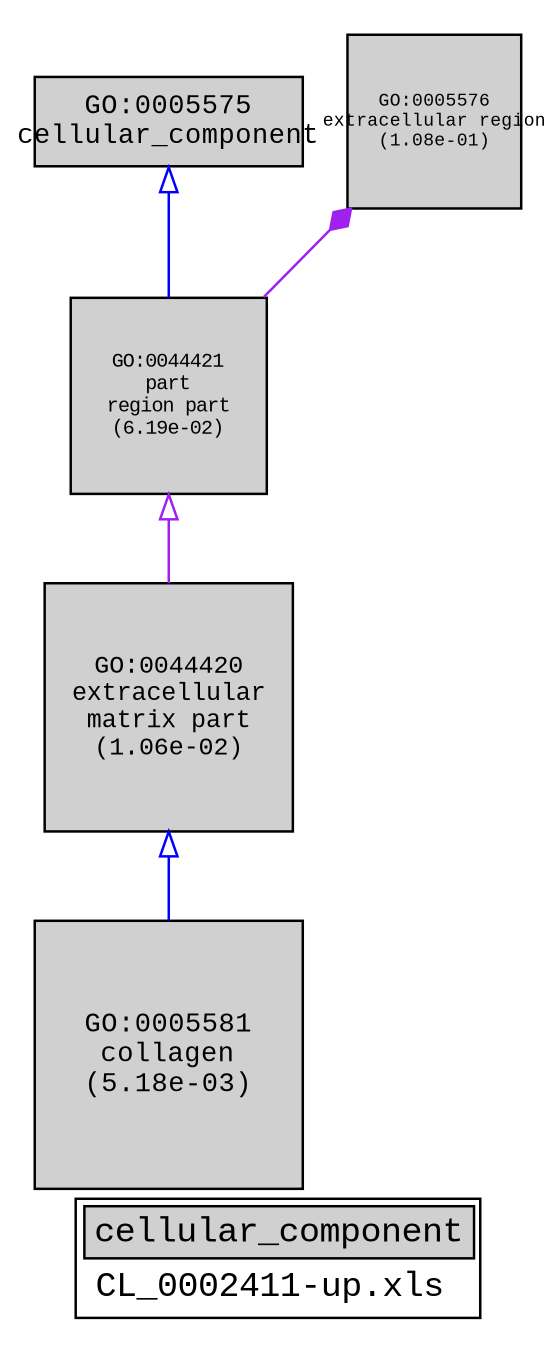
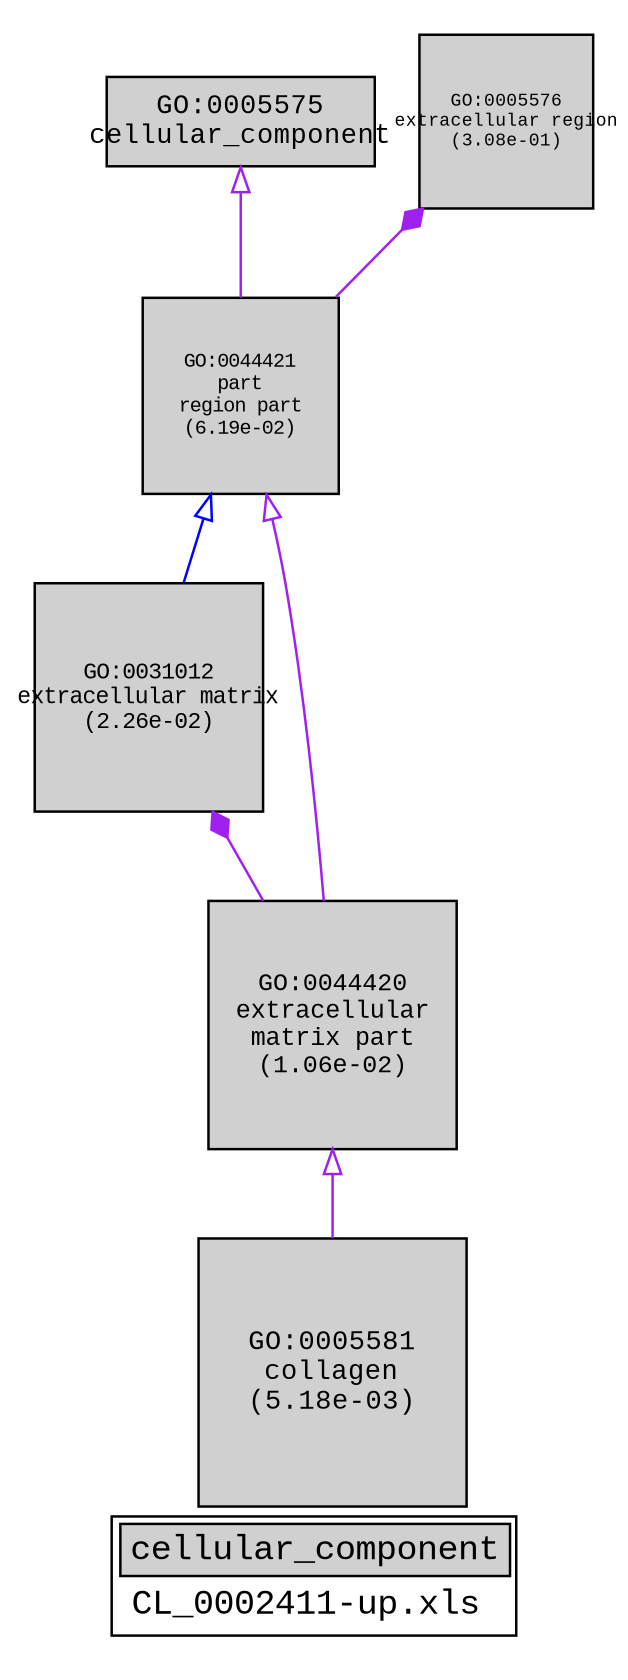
node "GO:0005576": text "(1.08e-01)" -> "(3.08e-01)"
edge "GO:0044421" -> "GO:0005575": color blue -> purple
node "GO:0031012": added
edge "GO:0005581" -> "GO:0044420": color blue -> purple
